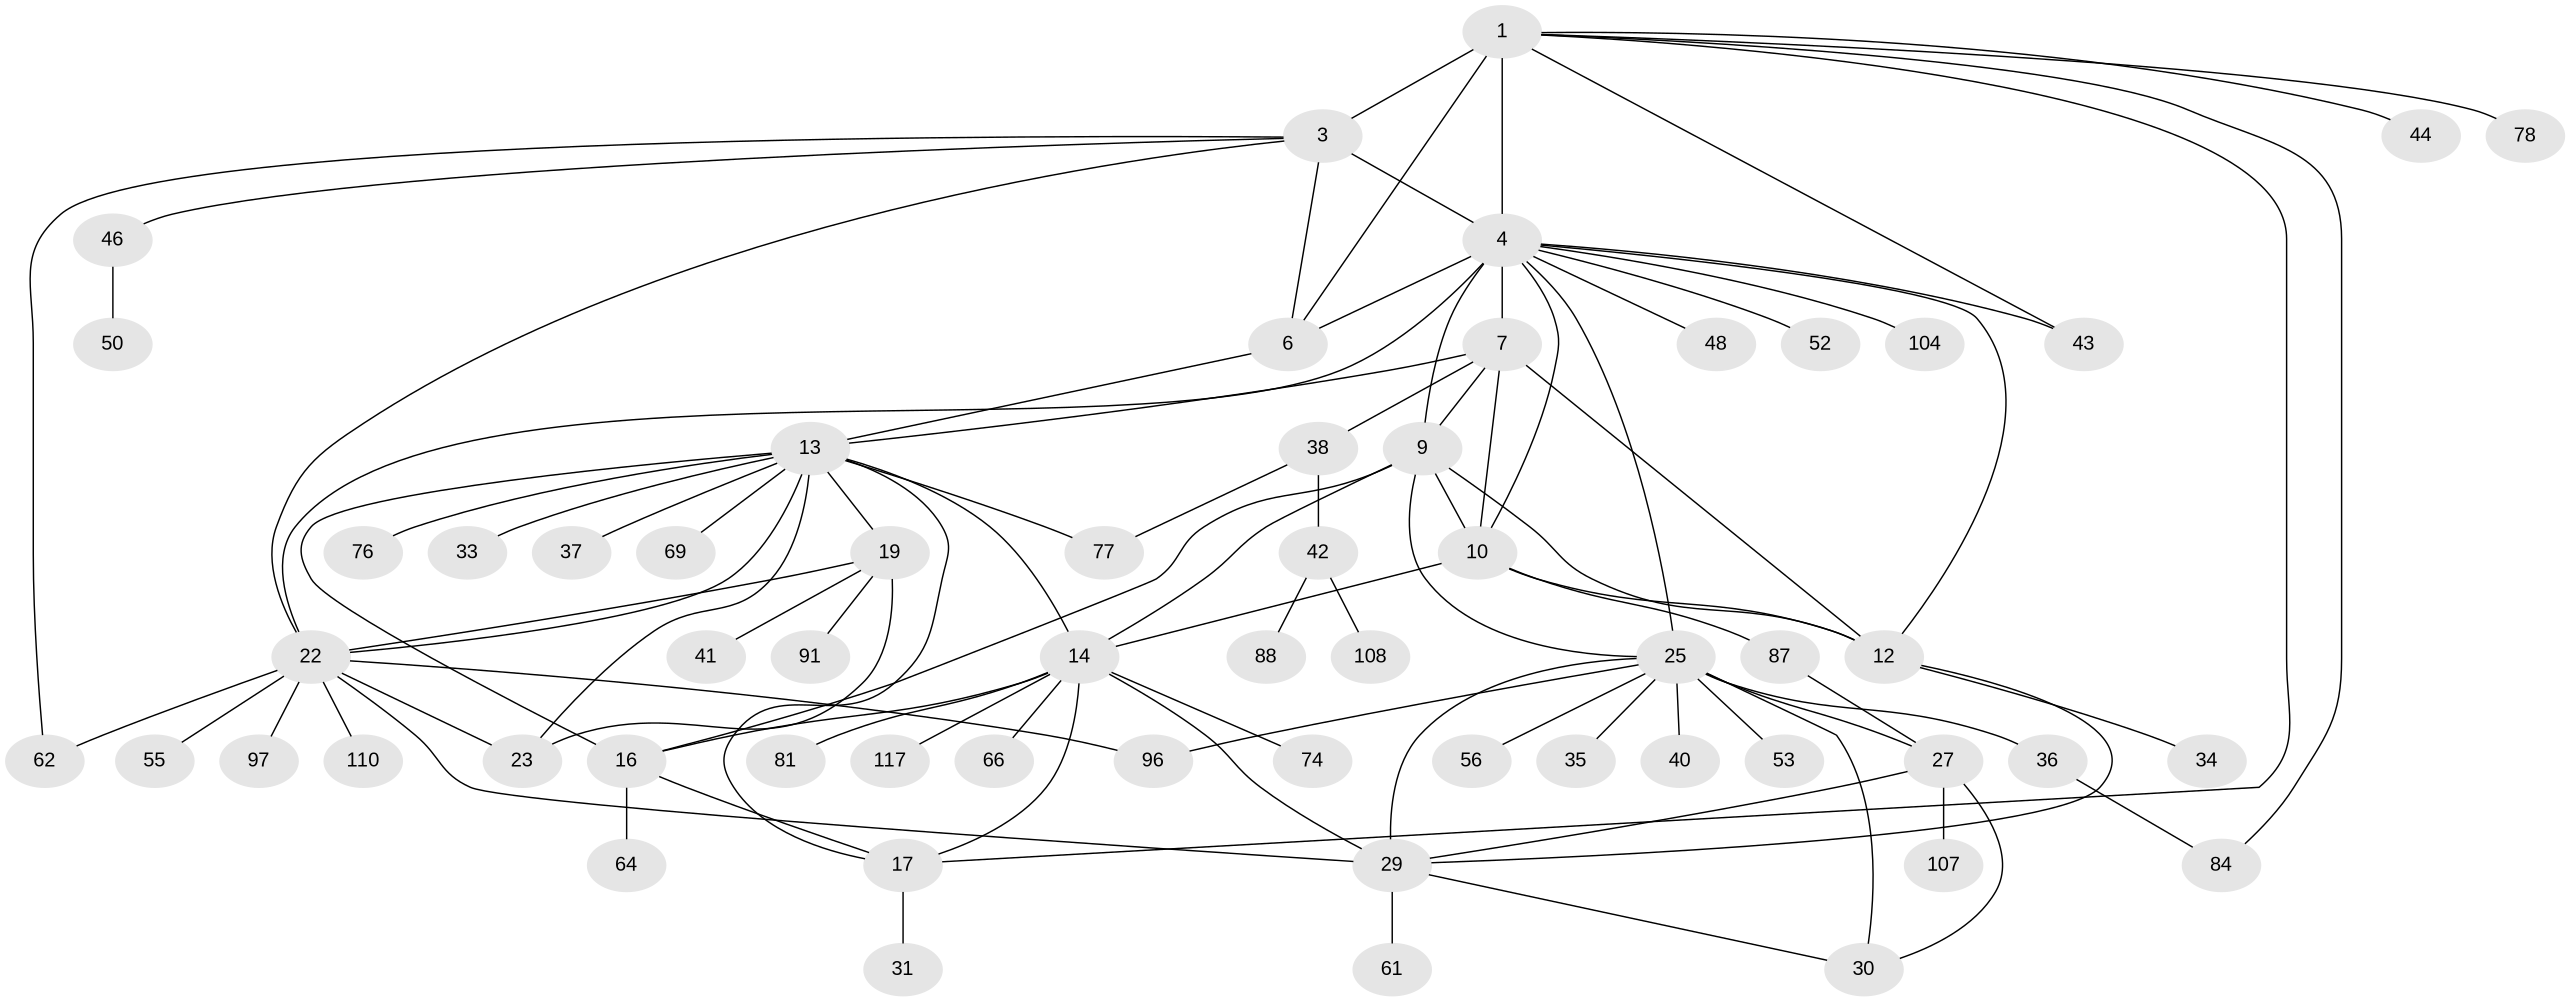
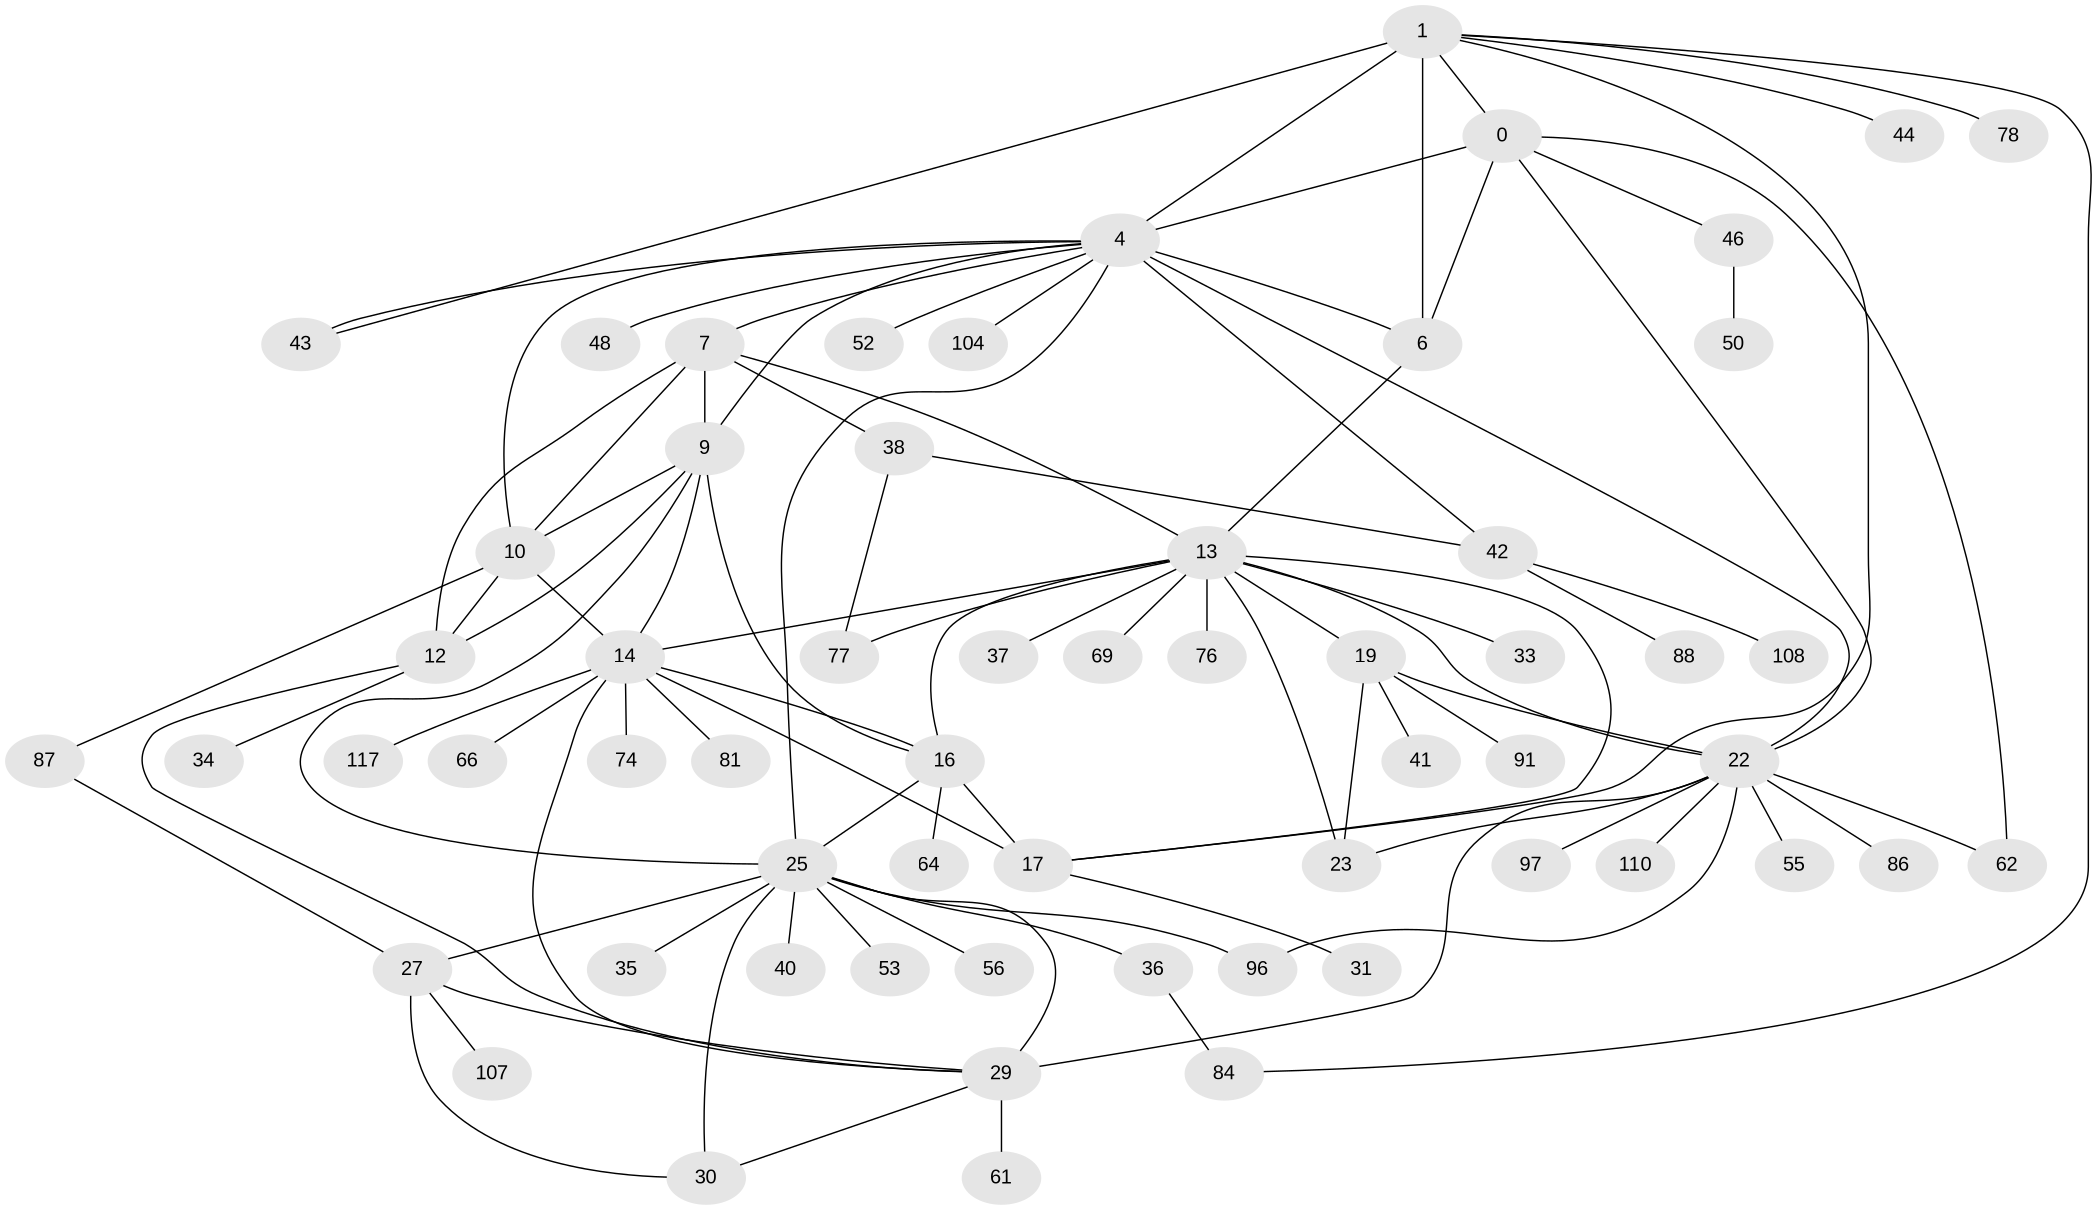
node "3": label "3" -> "0"
edge "4" -- "12": now "4" -- "42"
edge "16" -- "25": added
node "86": added
